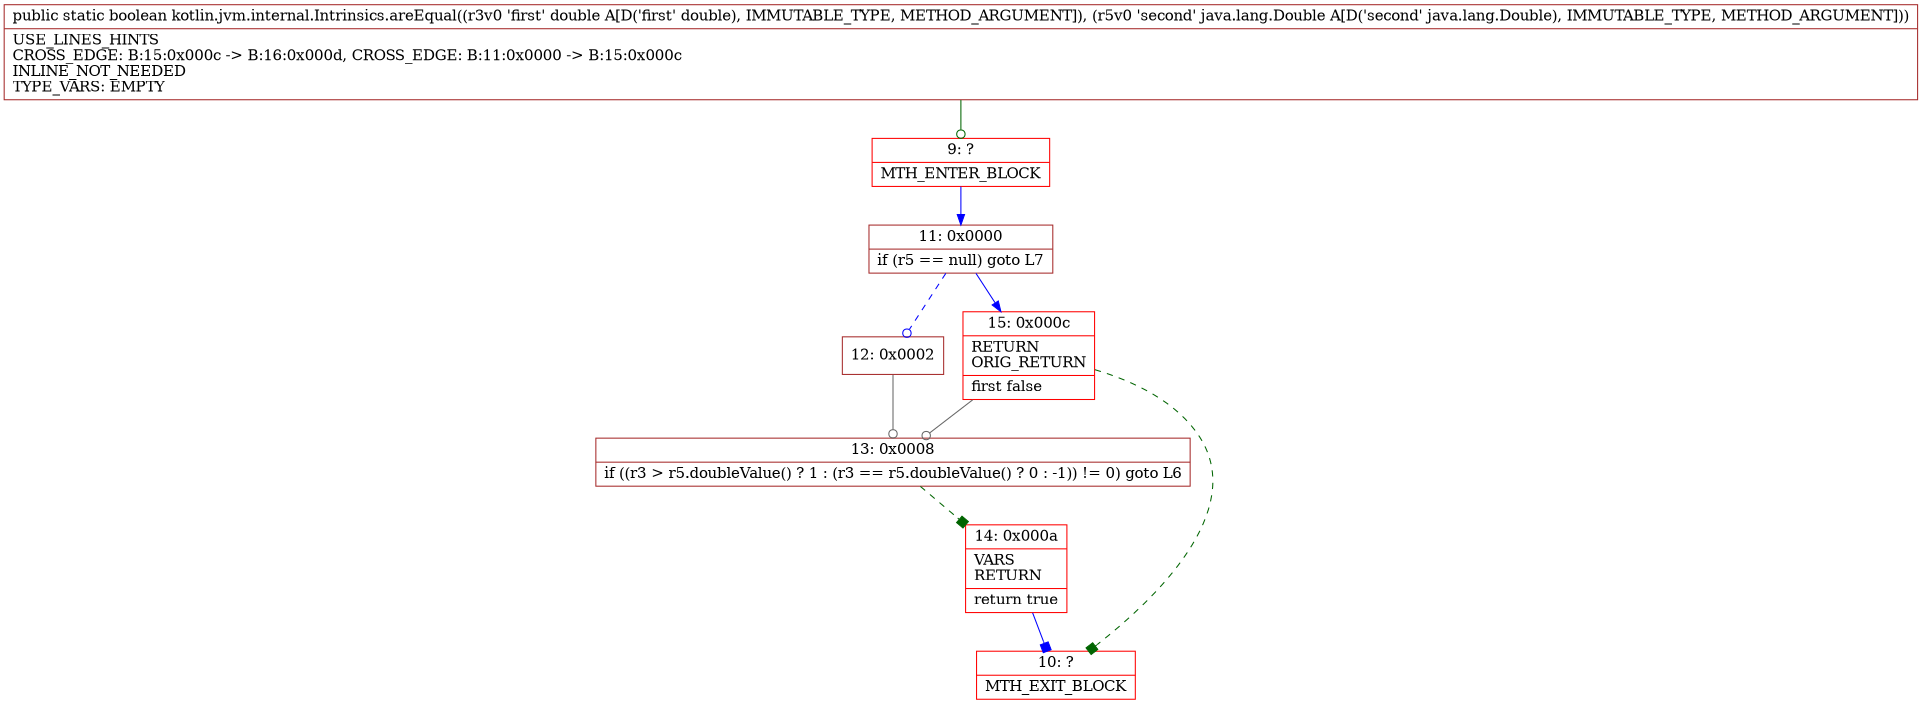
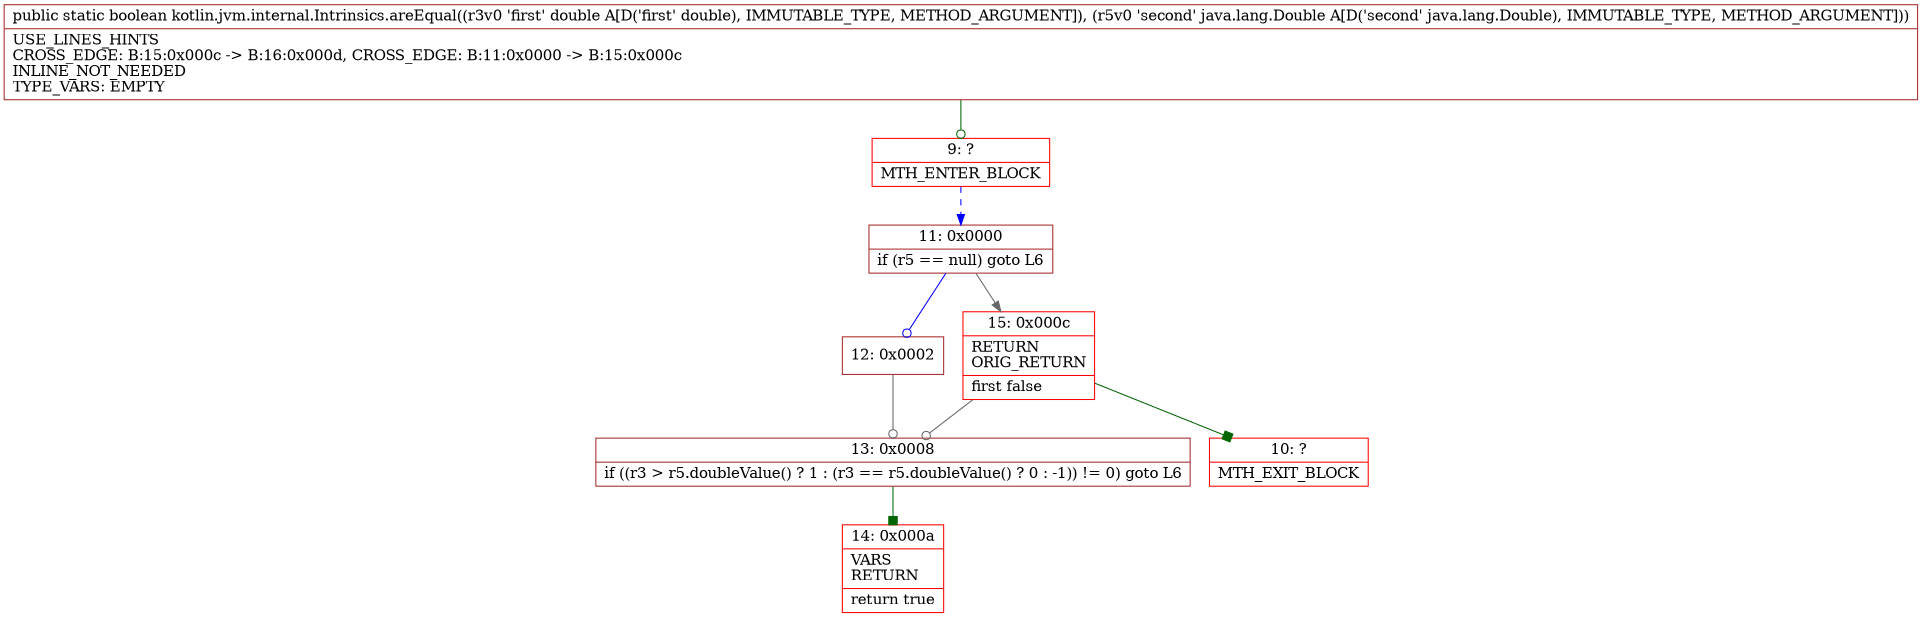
edge "9: ?" -> "11: 0x0000": style solid -> dashed
node "11: 0x0000": text "if (r5 == null) goto L7" -> "if (r5 == null) goto L6"
edge "11: 0x0000" -> "15: 0x000c": color blue -> gray40
edge "11: 0x0000" -> "12: 0x0002": style dashed -> solid
edge "15: 0x000c" -> "10: ?": style dashed -> solid
edge "13: 0x0008" -> "14: 0x000a": style dashed -> solid
edge "14: 0x000a" -> "10: ?": removed
